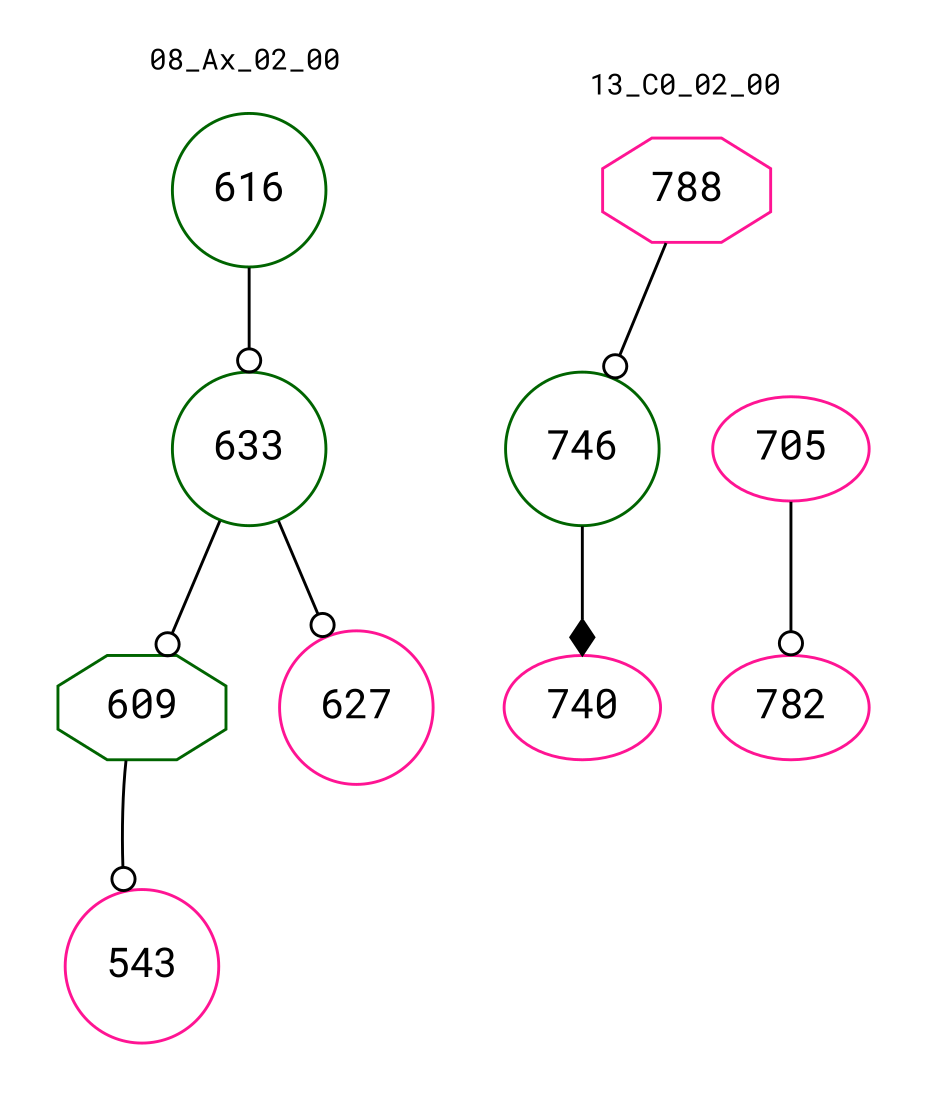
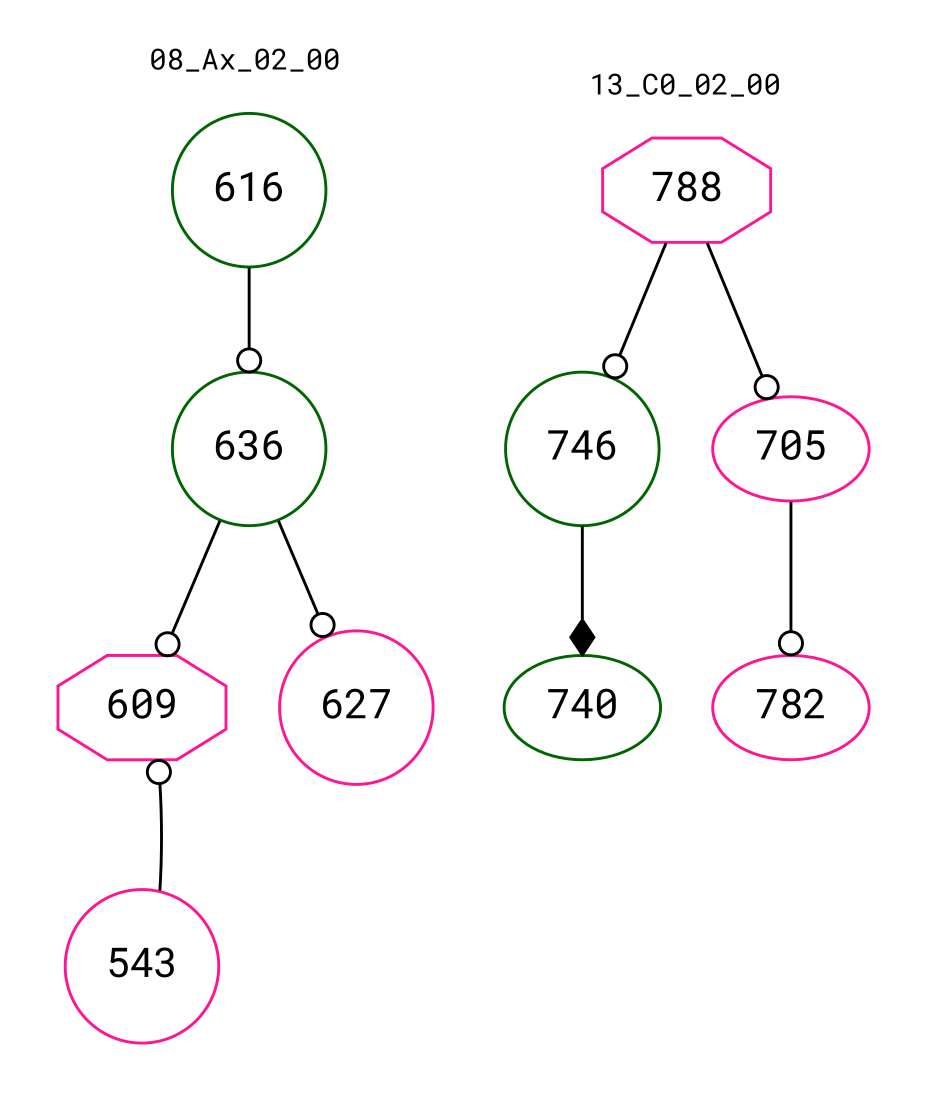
edge "788" -> "705": added
node "633": label "633" -> "636"
node "609": color darkgreen -> deeppink
node "740": color deeppink -> darkgreen
edge "609" -> "543": reversed
